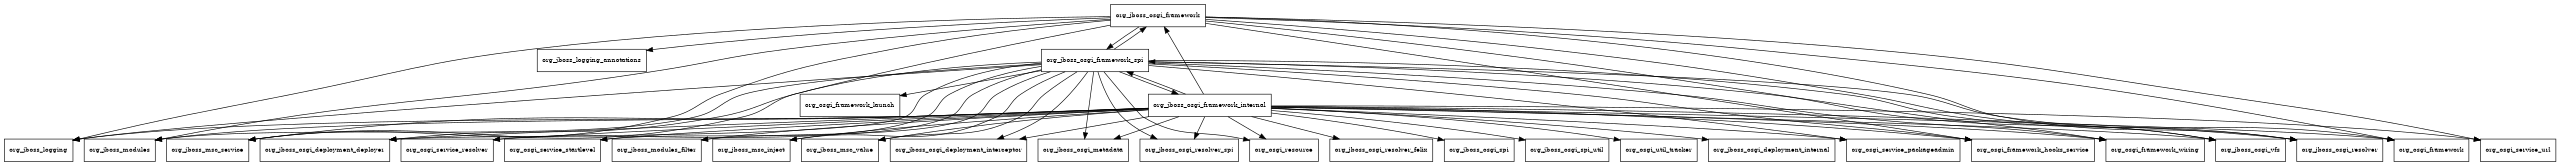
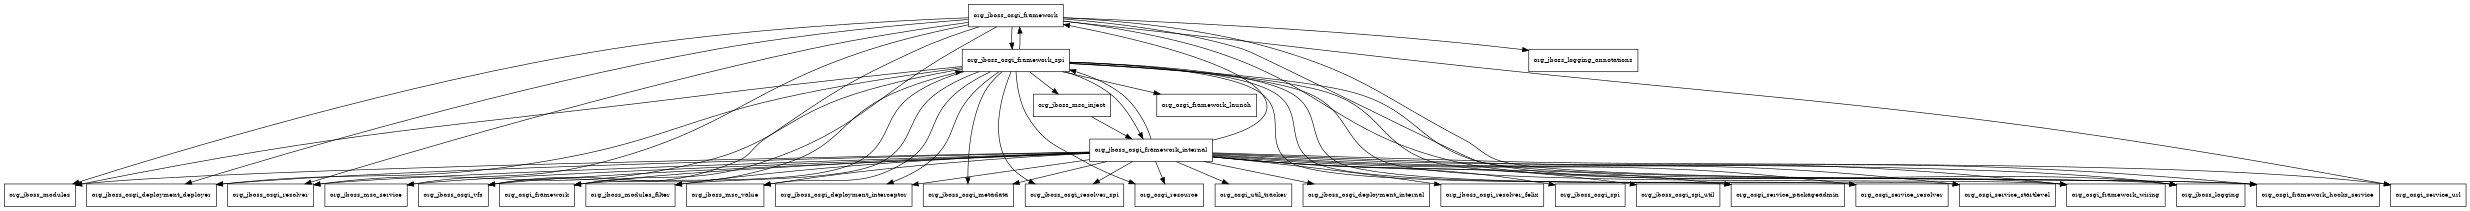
edge "org_jboss_osgi_framework_spi" -> "org_jboss_msc_service": removed
edge "org_jboss_osgi_framework_internal" -> "org_jboss_msc_inject": reversed
